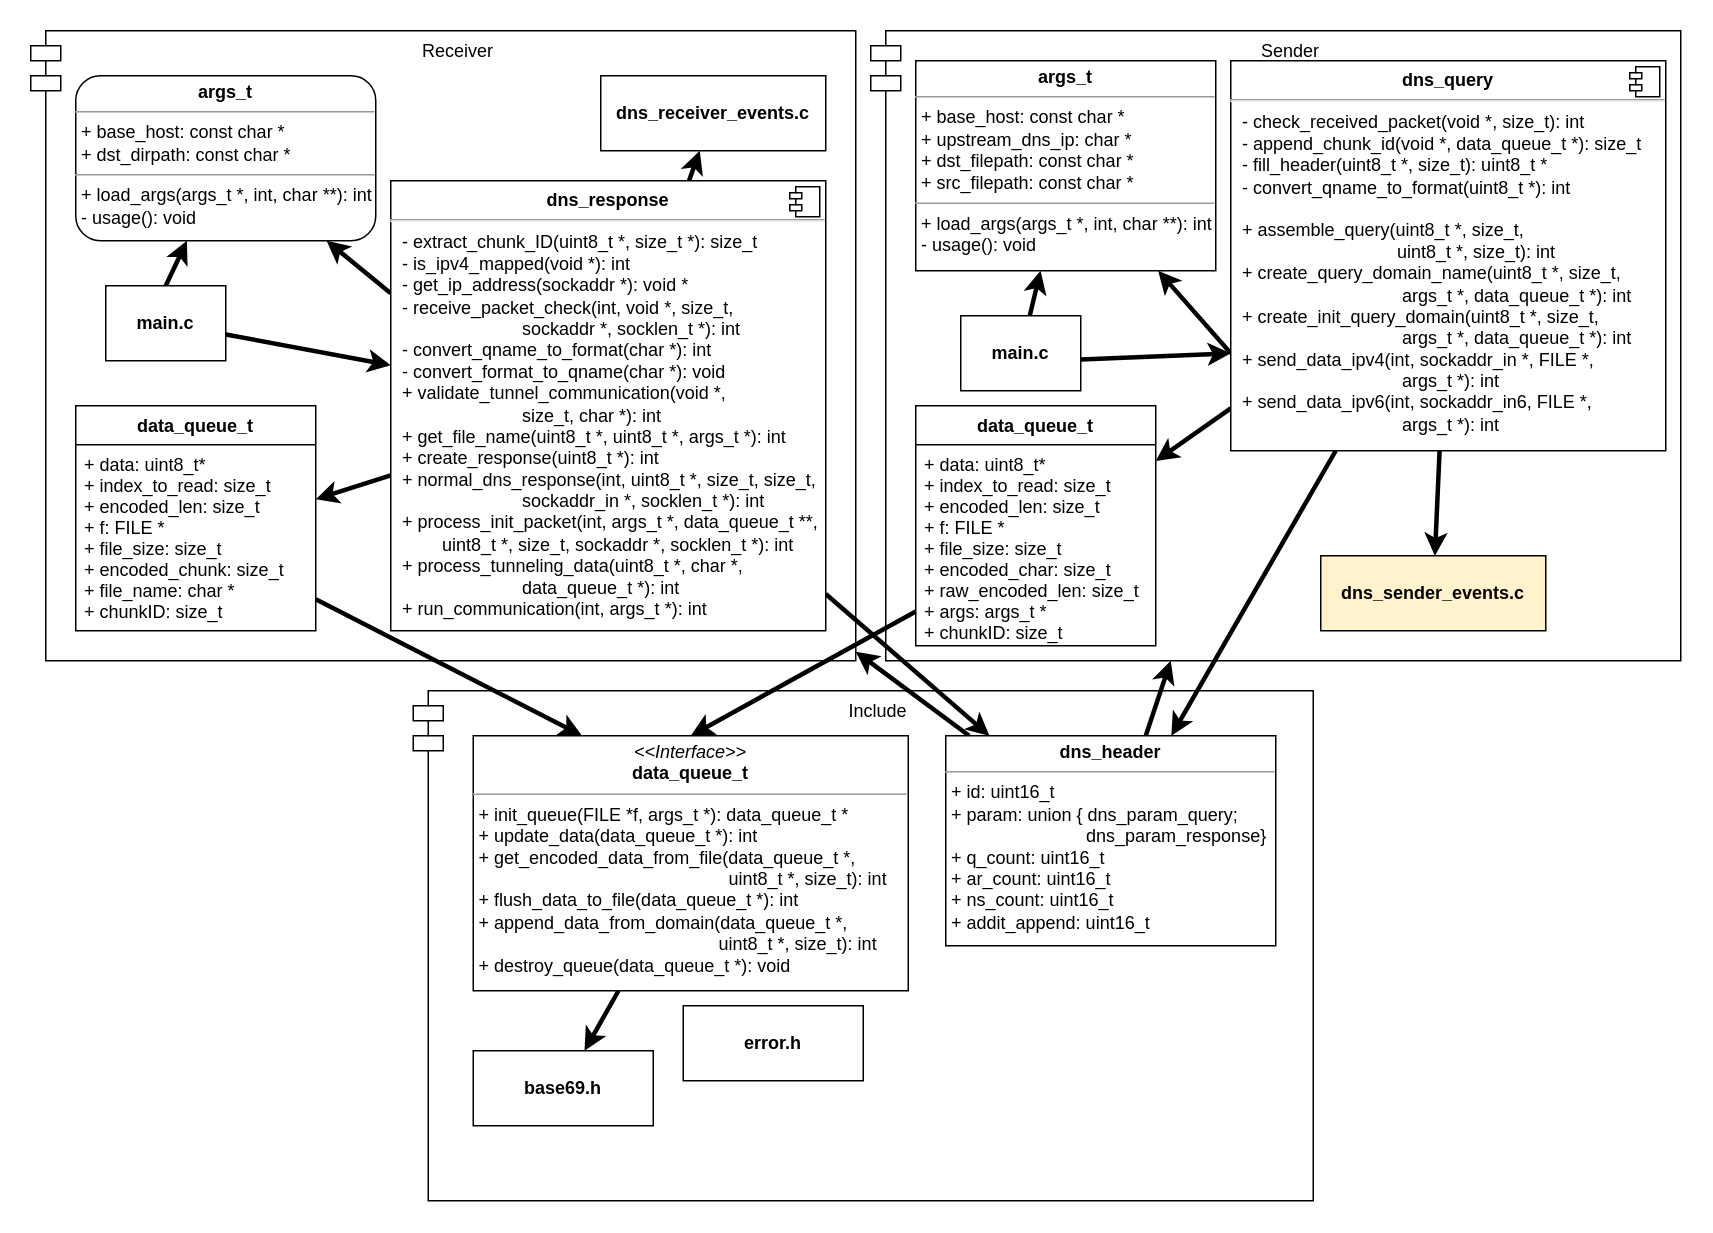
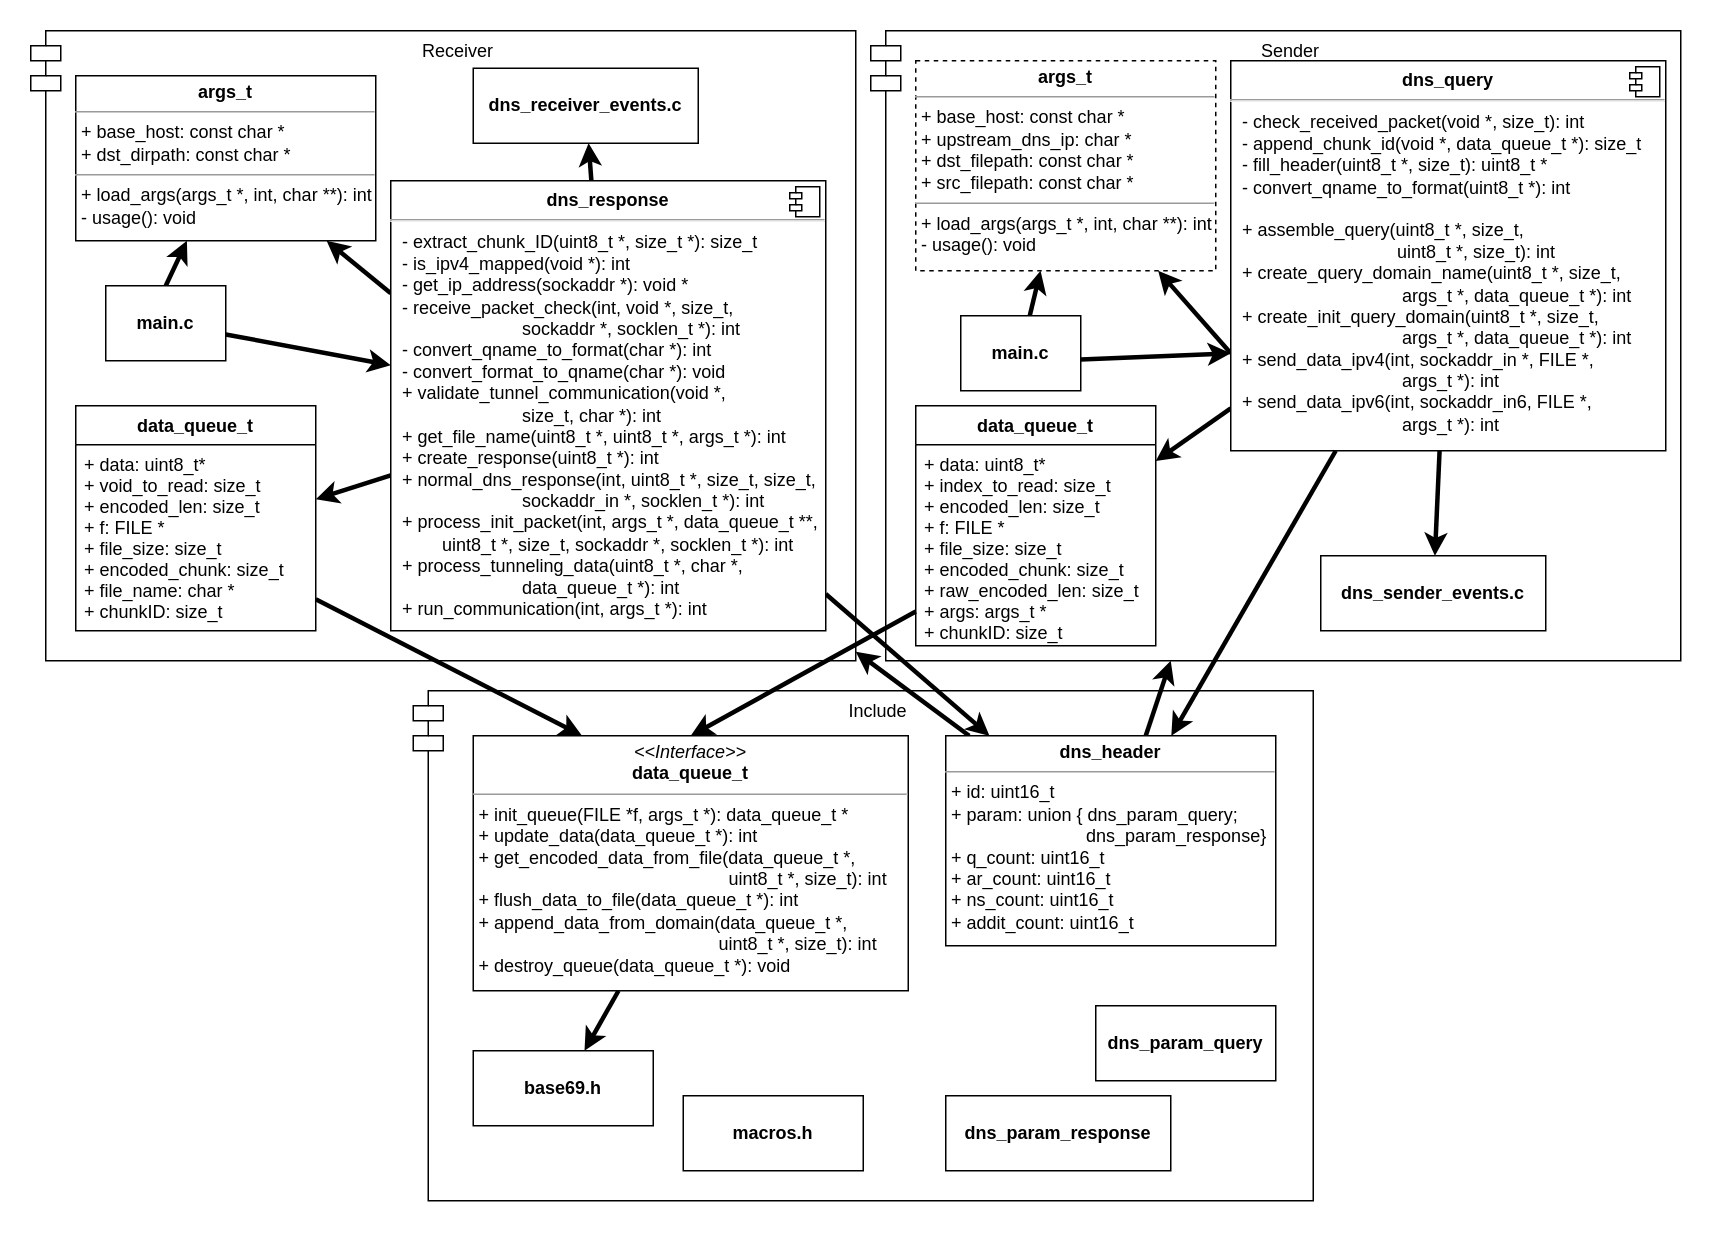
node "dns_receiver_events.c": moved (713, 113) -> (586, 106)
node "args_t + base_host: const char * + dst_dirpath: const char * + load_args(args_t *, int, char **): int - usage(): void": shape rounded rectangle -> rectangle
node "args_t + base_host: const char * + upstream_dns_ip: char * + dst_filepath: const char * + src_filepath: const char * + load_args(args_t *, int, char **): int - usage(): void": style solid -> dashed
node "+ data: uint8_t* + index_to_read: size_t + encoded_len: size_t + f: FILE * + file_size: size_t + encoded_chunk: size_t + file_name: char * + chunkID: size_t": label "+ data: uint8_t* + index_to_read: size_t + encoded_len: size_t + f: FILE * + file_size: size_t + encoded_chunk: size_t + file_name: char * + chunkID: size_t" -> "+ data: uint8_t* + void_to_read: size_t + encoded_len: size_t + f: FILE * + file_size: size_t + encoded_chunk: size_t + file_name: char * + chunkID: size_t"
node "+ data: uint8_t* + index_to_read: size_t + encoded_len: size_t + f: FILE * + file_size: size_t + encoded_char: size_t + raw_encoded_len: size_t + args: args_t * + chunkID: size_t": label "+ data: uint8_t* + index_to_read: size_t + encoded_len: size_t + f: FILE * + file_size: size_t + encoded_char: size_t + raw_encoded_len: size_t + args: args_t * + chunkID: size_t" -> "+ data: uint8_t* + index_to_read: size_t + encoded_len: size_t + f: FILE * + file_size: size_t + encoded_chunk: size_t + raw_encoded_len: size_t + args: args_t * + chunkID: size_t"
node "dns_sender_events.c": fillcolor #fff2cc -> #ffffff
node "dns_header + id: uint16_t + param: union { dns_param_query; dns_param_response} + q_count: uint16_t + ar_count: uint16_t + ns_count: uint16_t + addit_append: uint16_t": label "dns_header + id: uint16_t + param: union { dns_param_query; dns_param_response} + q_count: uint16_t + ar_count: uint16_t + ns_count: uint16_t + addit_append: uint16_t" -> "dns_header + id: uint16_t + param: union { dns_param_query; dns_param_response} + q_count: uint16_t + ar_count: uint16_t + ns_count: uint16_t + addit_count: uint16_t"
node "error.h": removed
node "dns_param_query": added
node "macros.h": added
node "dns_param_response": added
